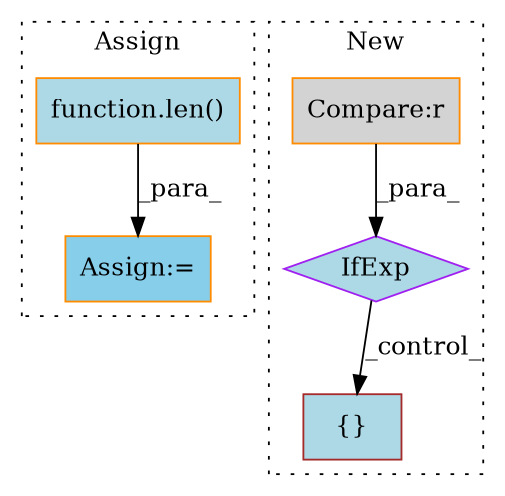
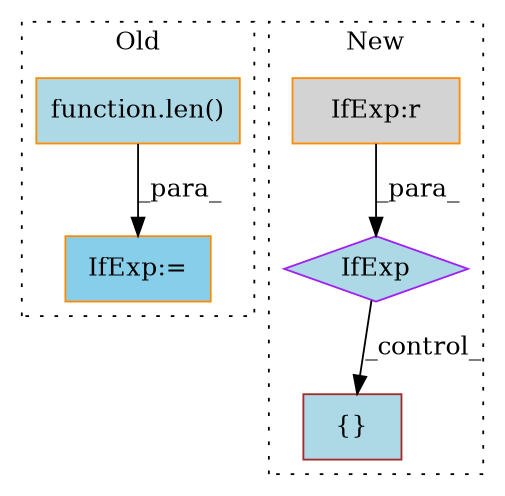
cluster "Assign": label "Assign" -> "Old"
node "Compare:r": label "Compare:r" -> "IfExp:r"
node "Assign:=": label "Assign:=" -> "IfExp:="
